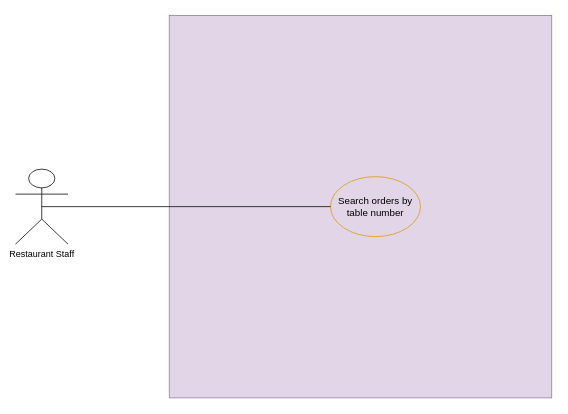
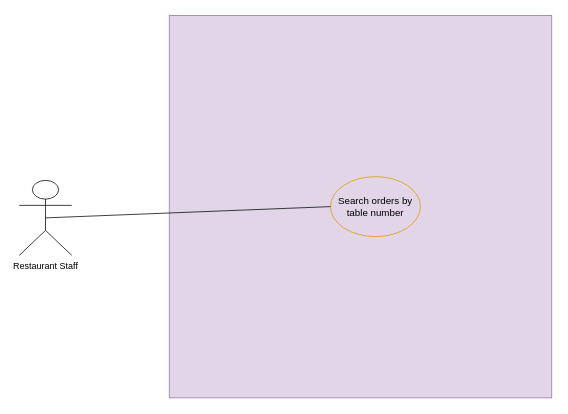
node "Restaurant Staff": moved (42, 207) -> (45, 218)
